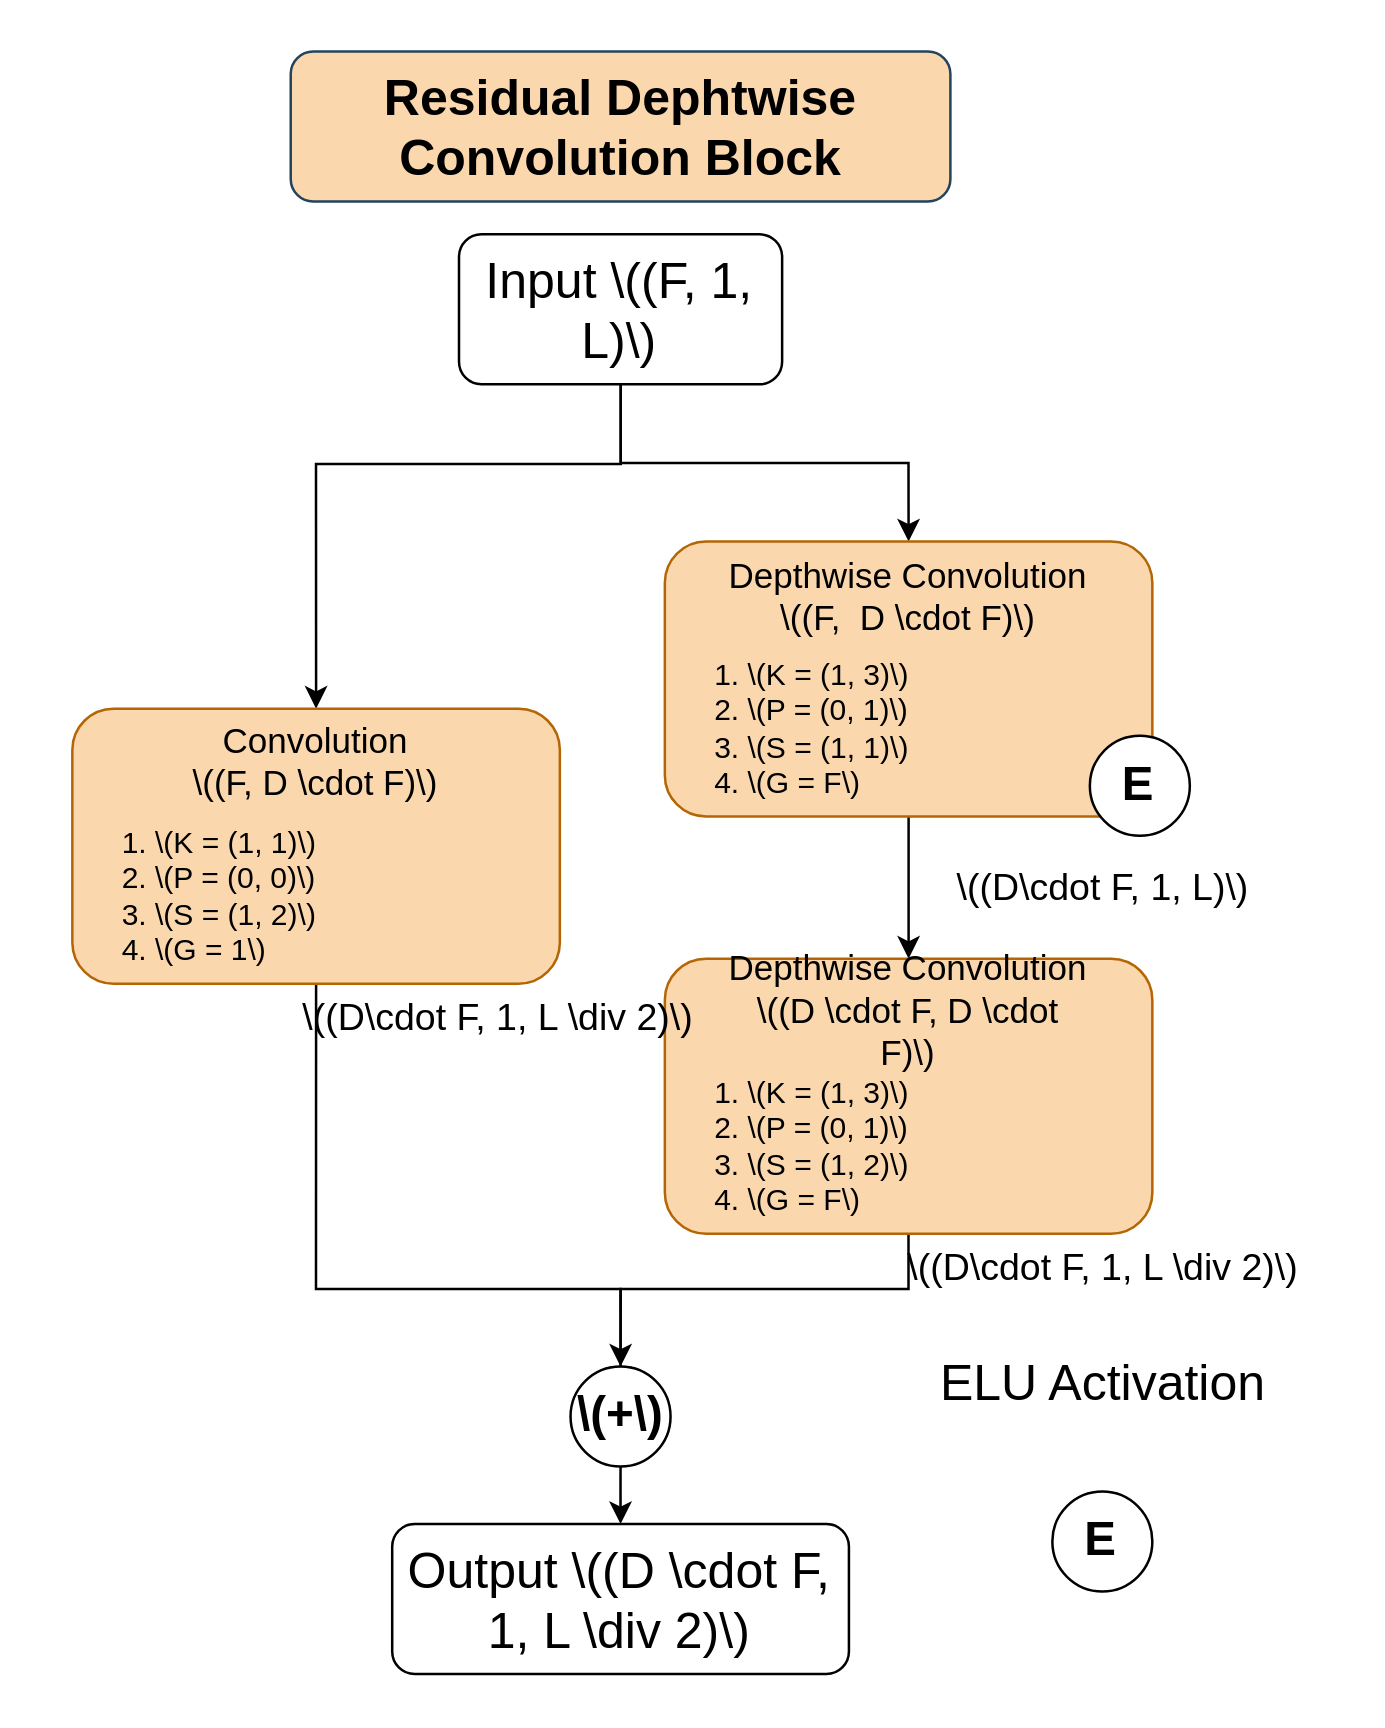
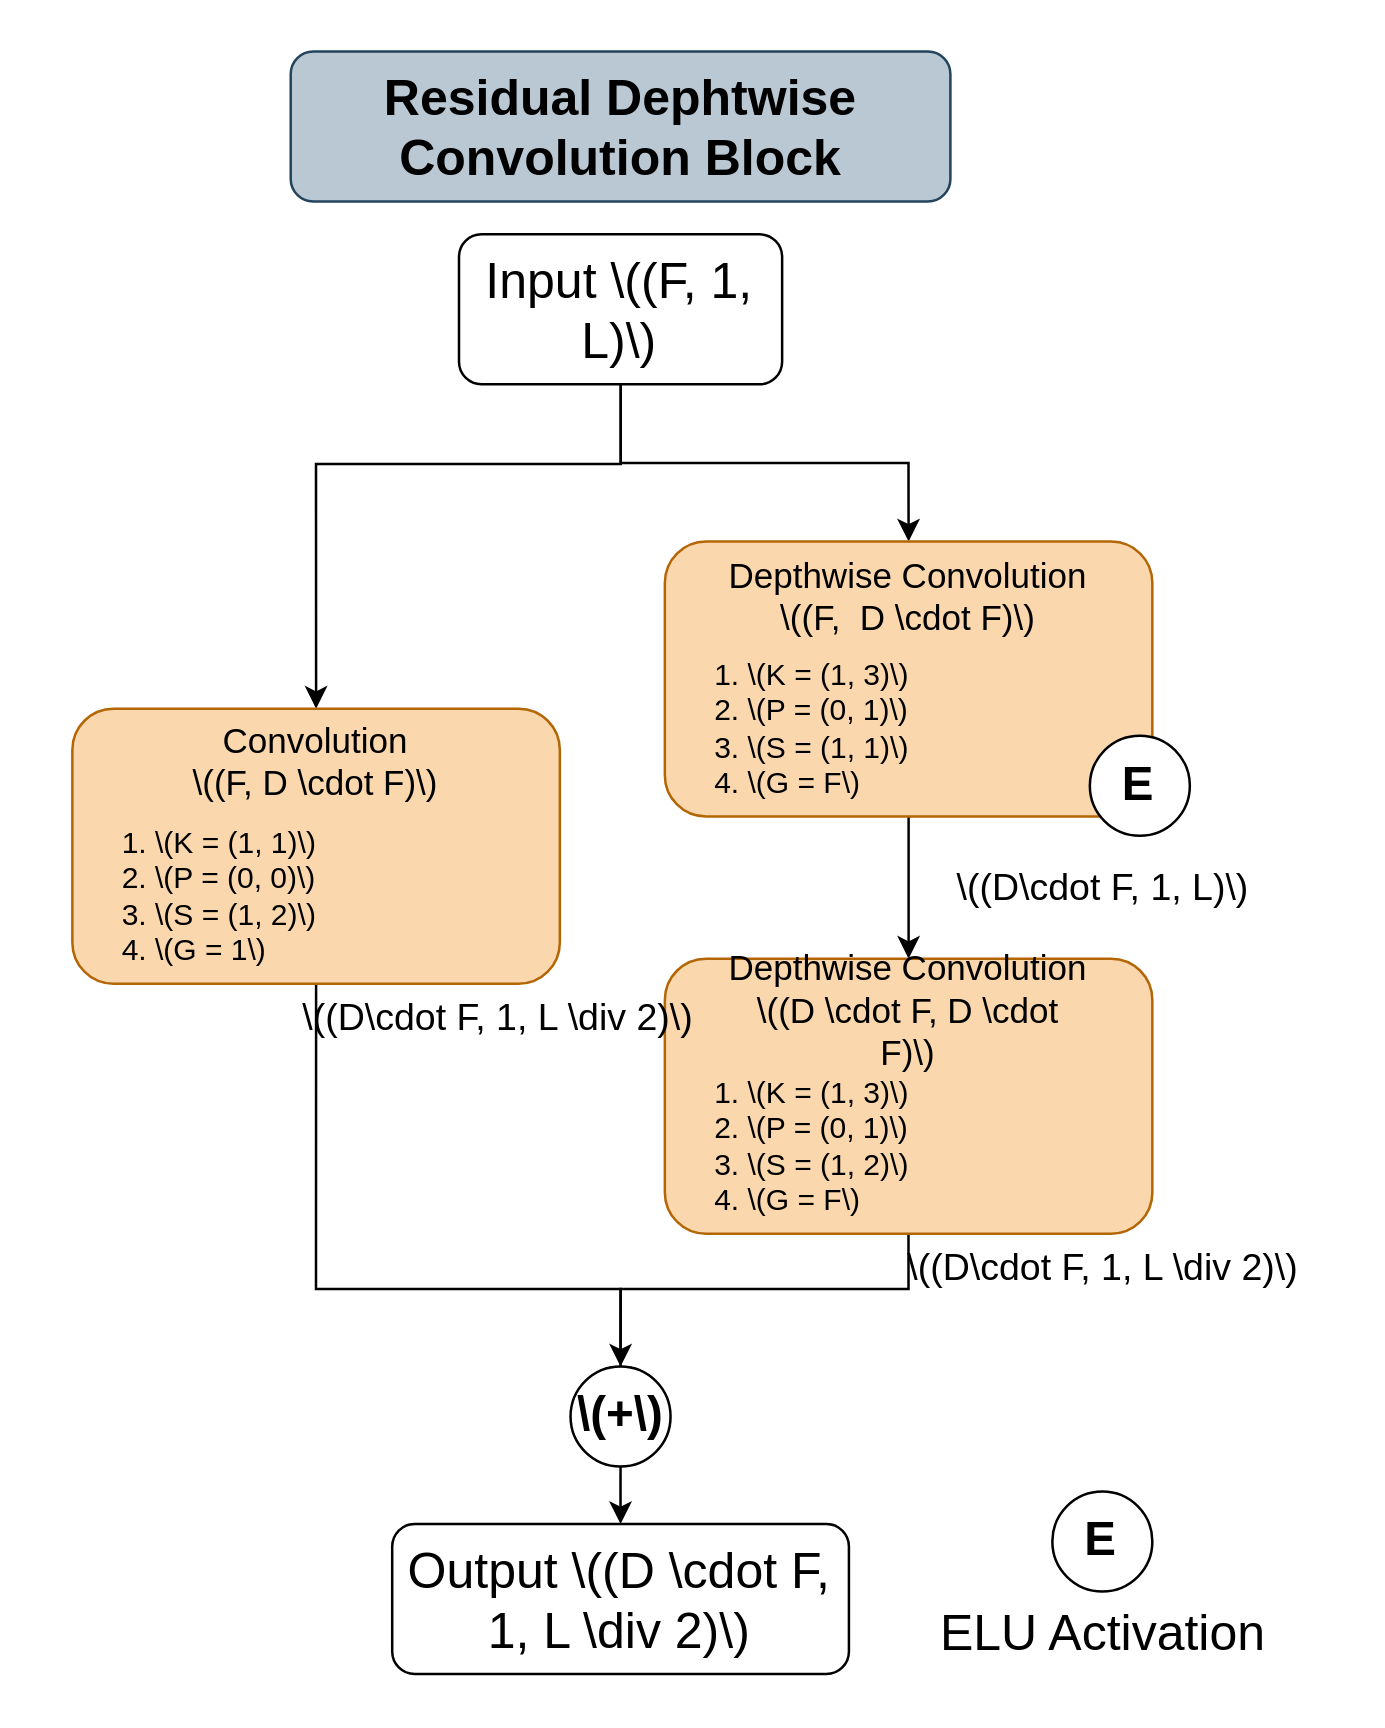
node "Residual Dephtwise Convolution Block": fillcolor #fad7ac -> #bac8d3
node "ELU Activation": moved (1102, 1382) -> (1102, 1632)
